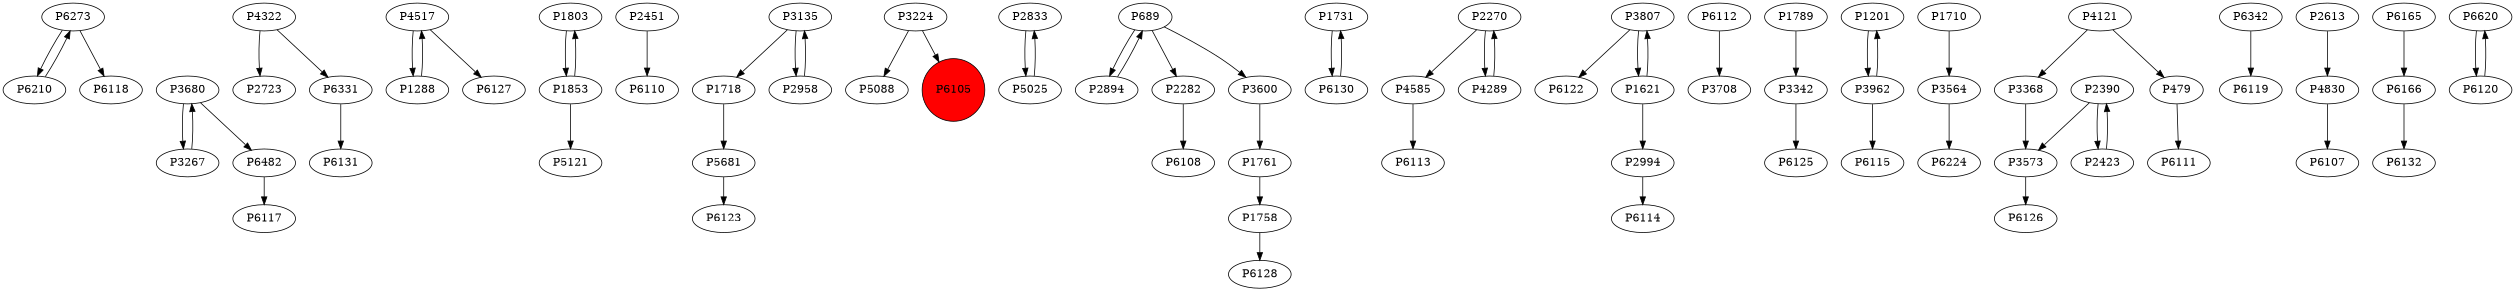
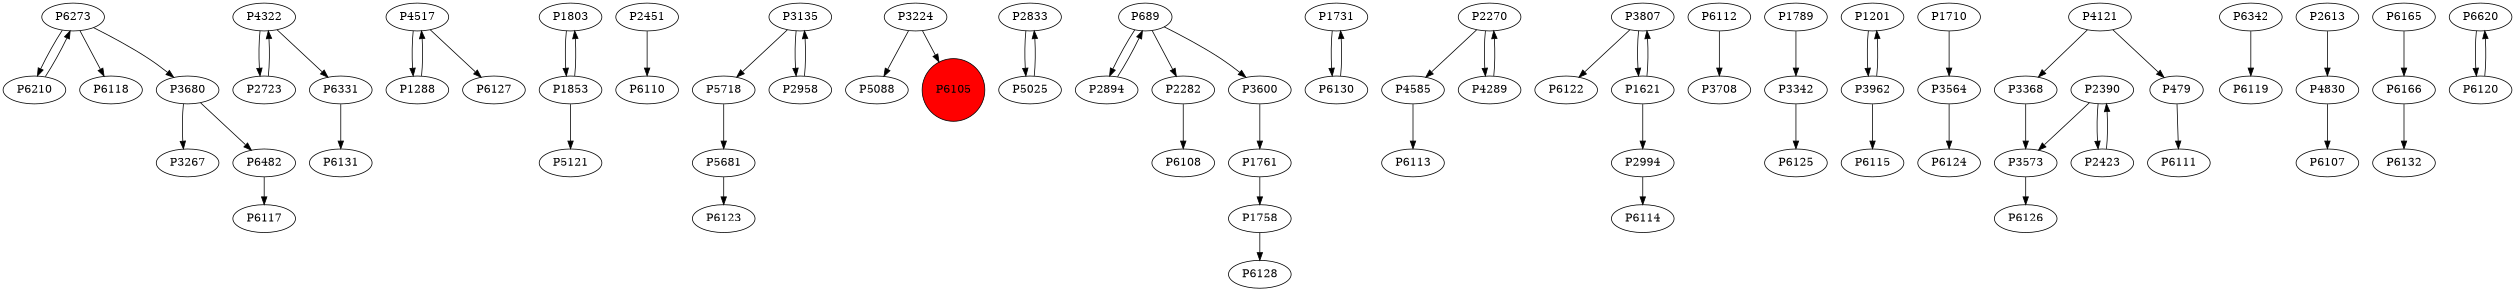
edge "P2723" -> "P4322": added
node "P1718": label "P1718" -> "P5718"
edge "P3267" -> "P3680": now "P6273" -> "P3680"
node "P6224": label "P6224" -> "P6124"
